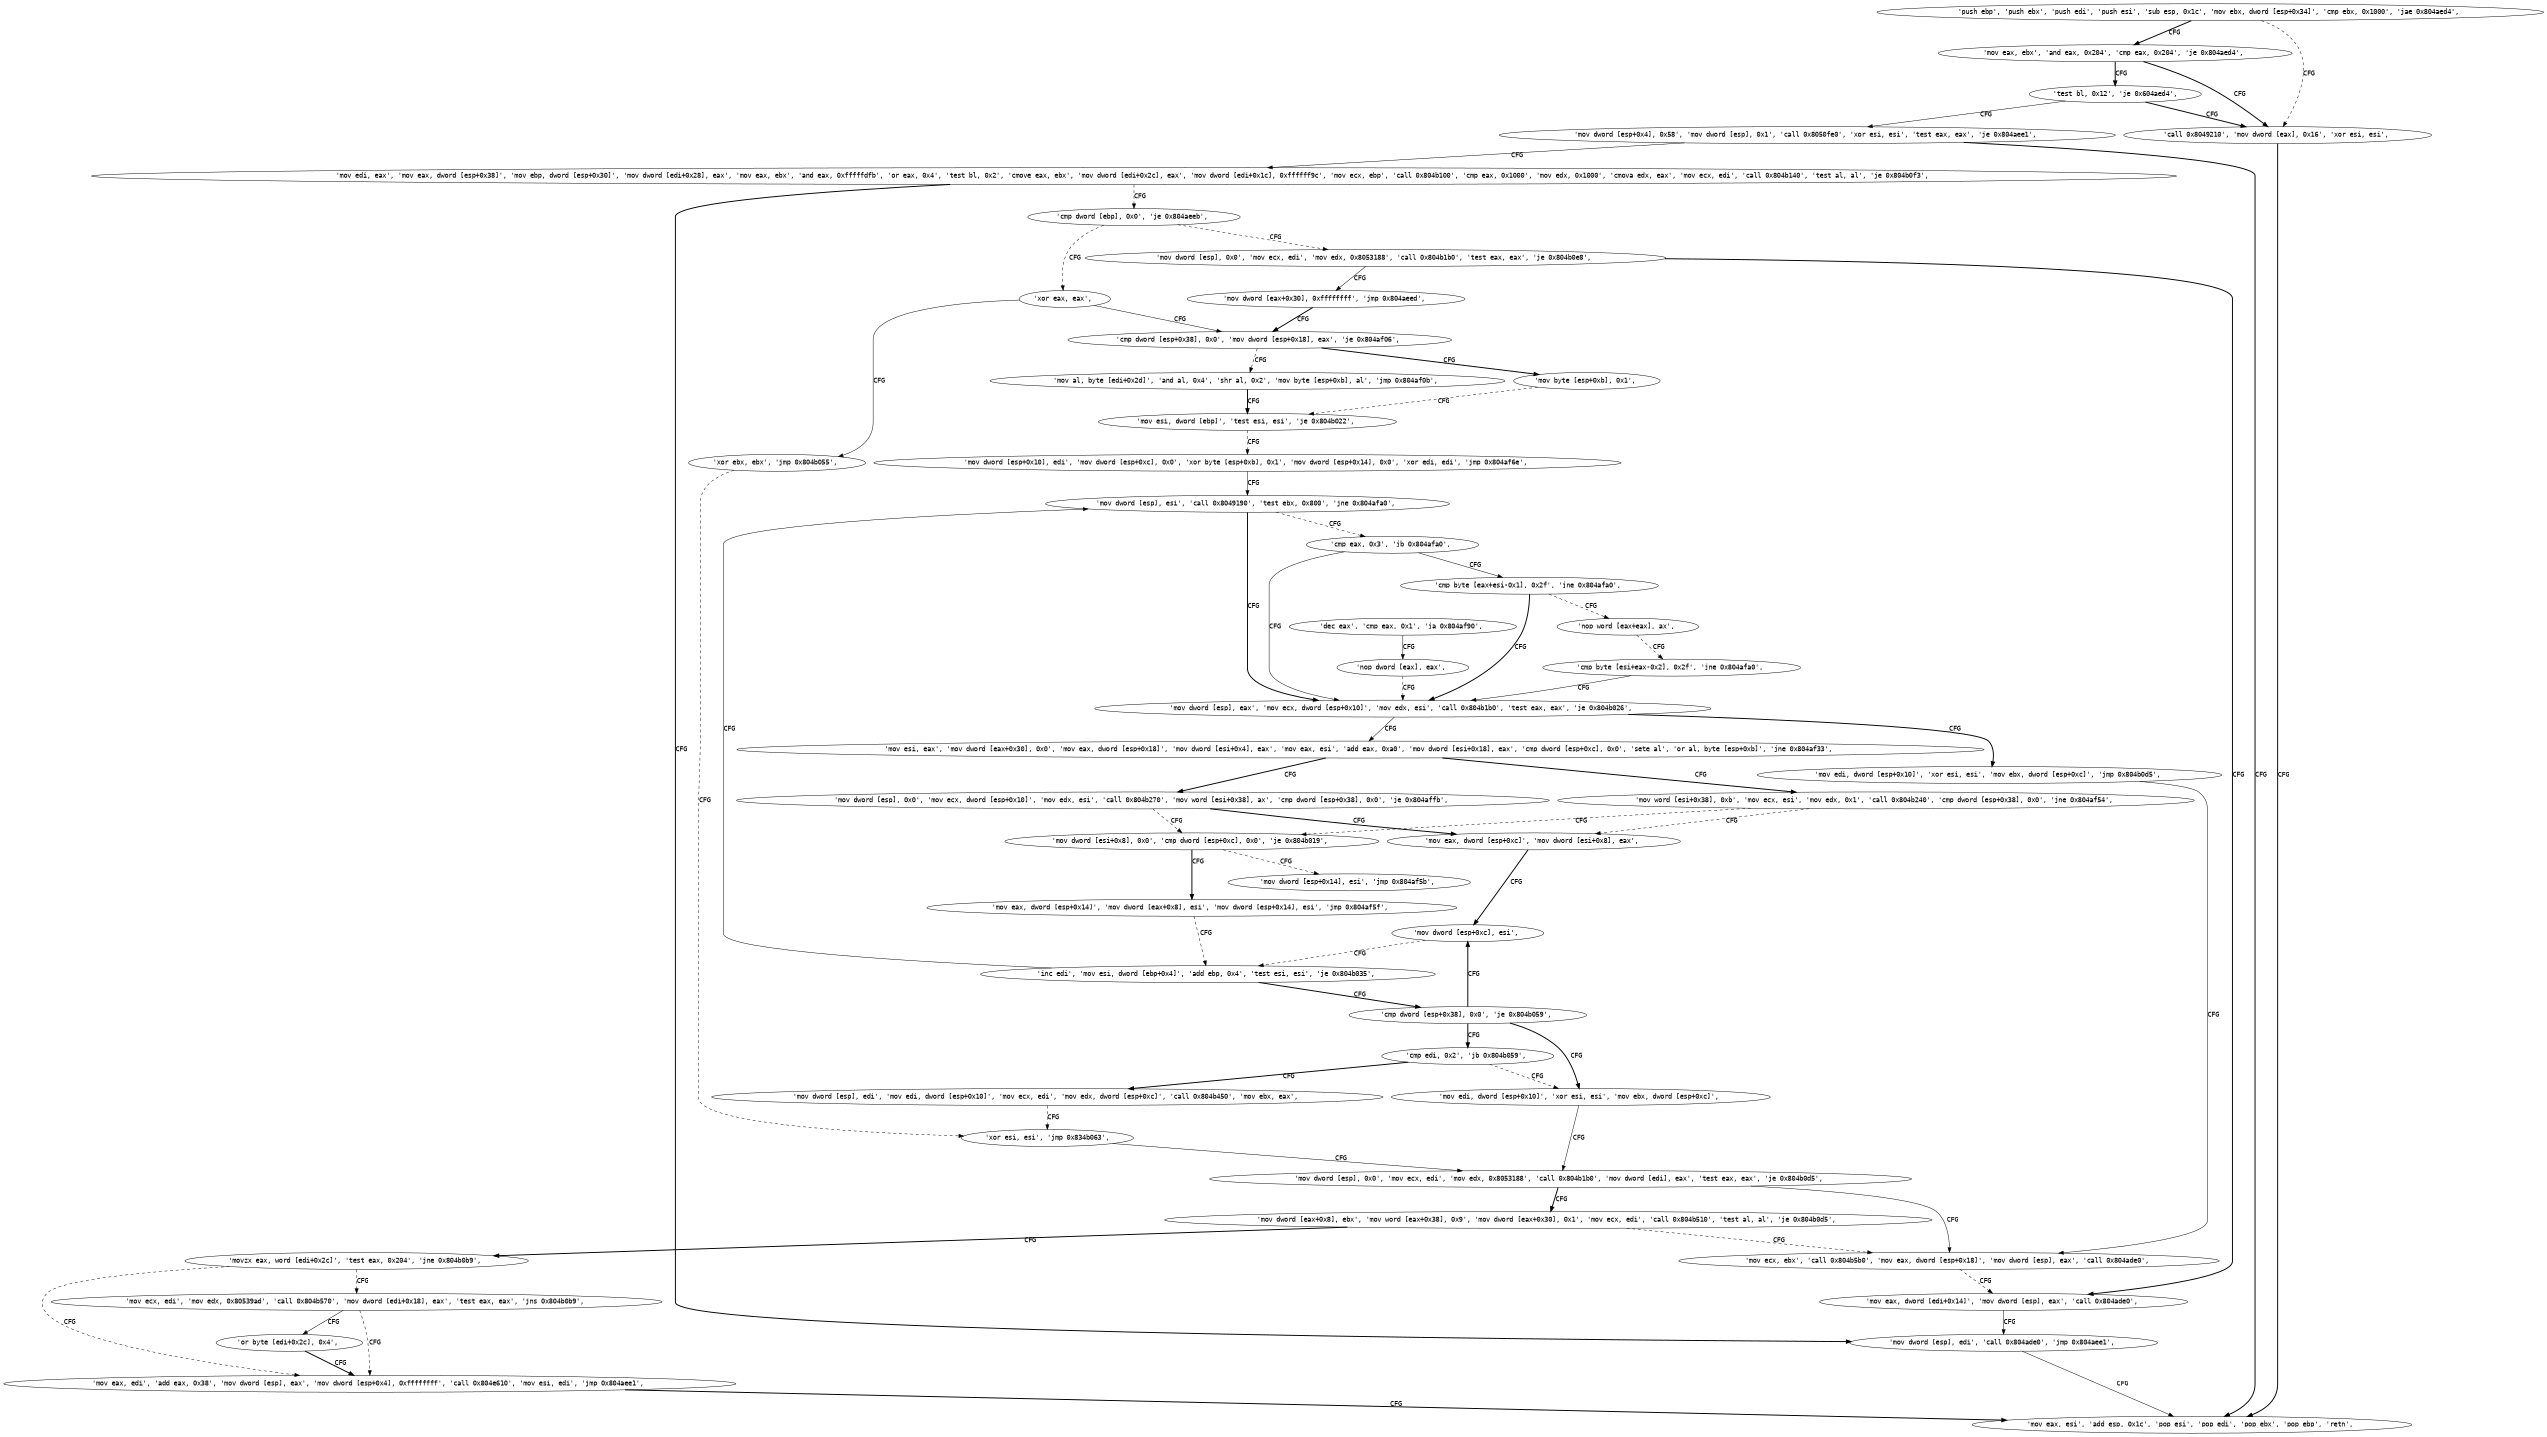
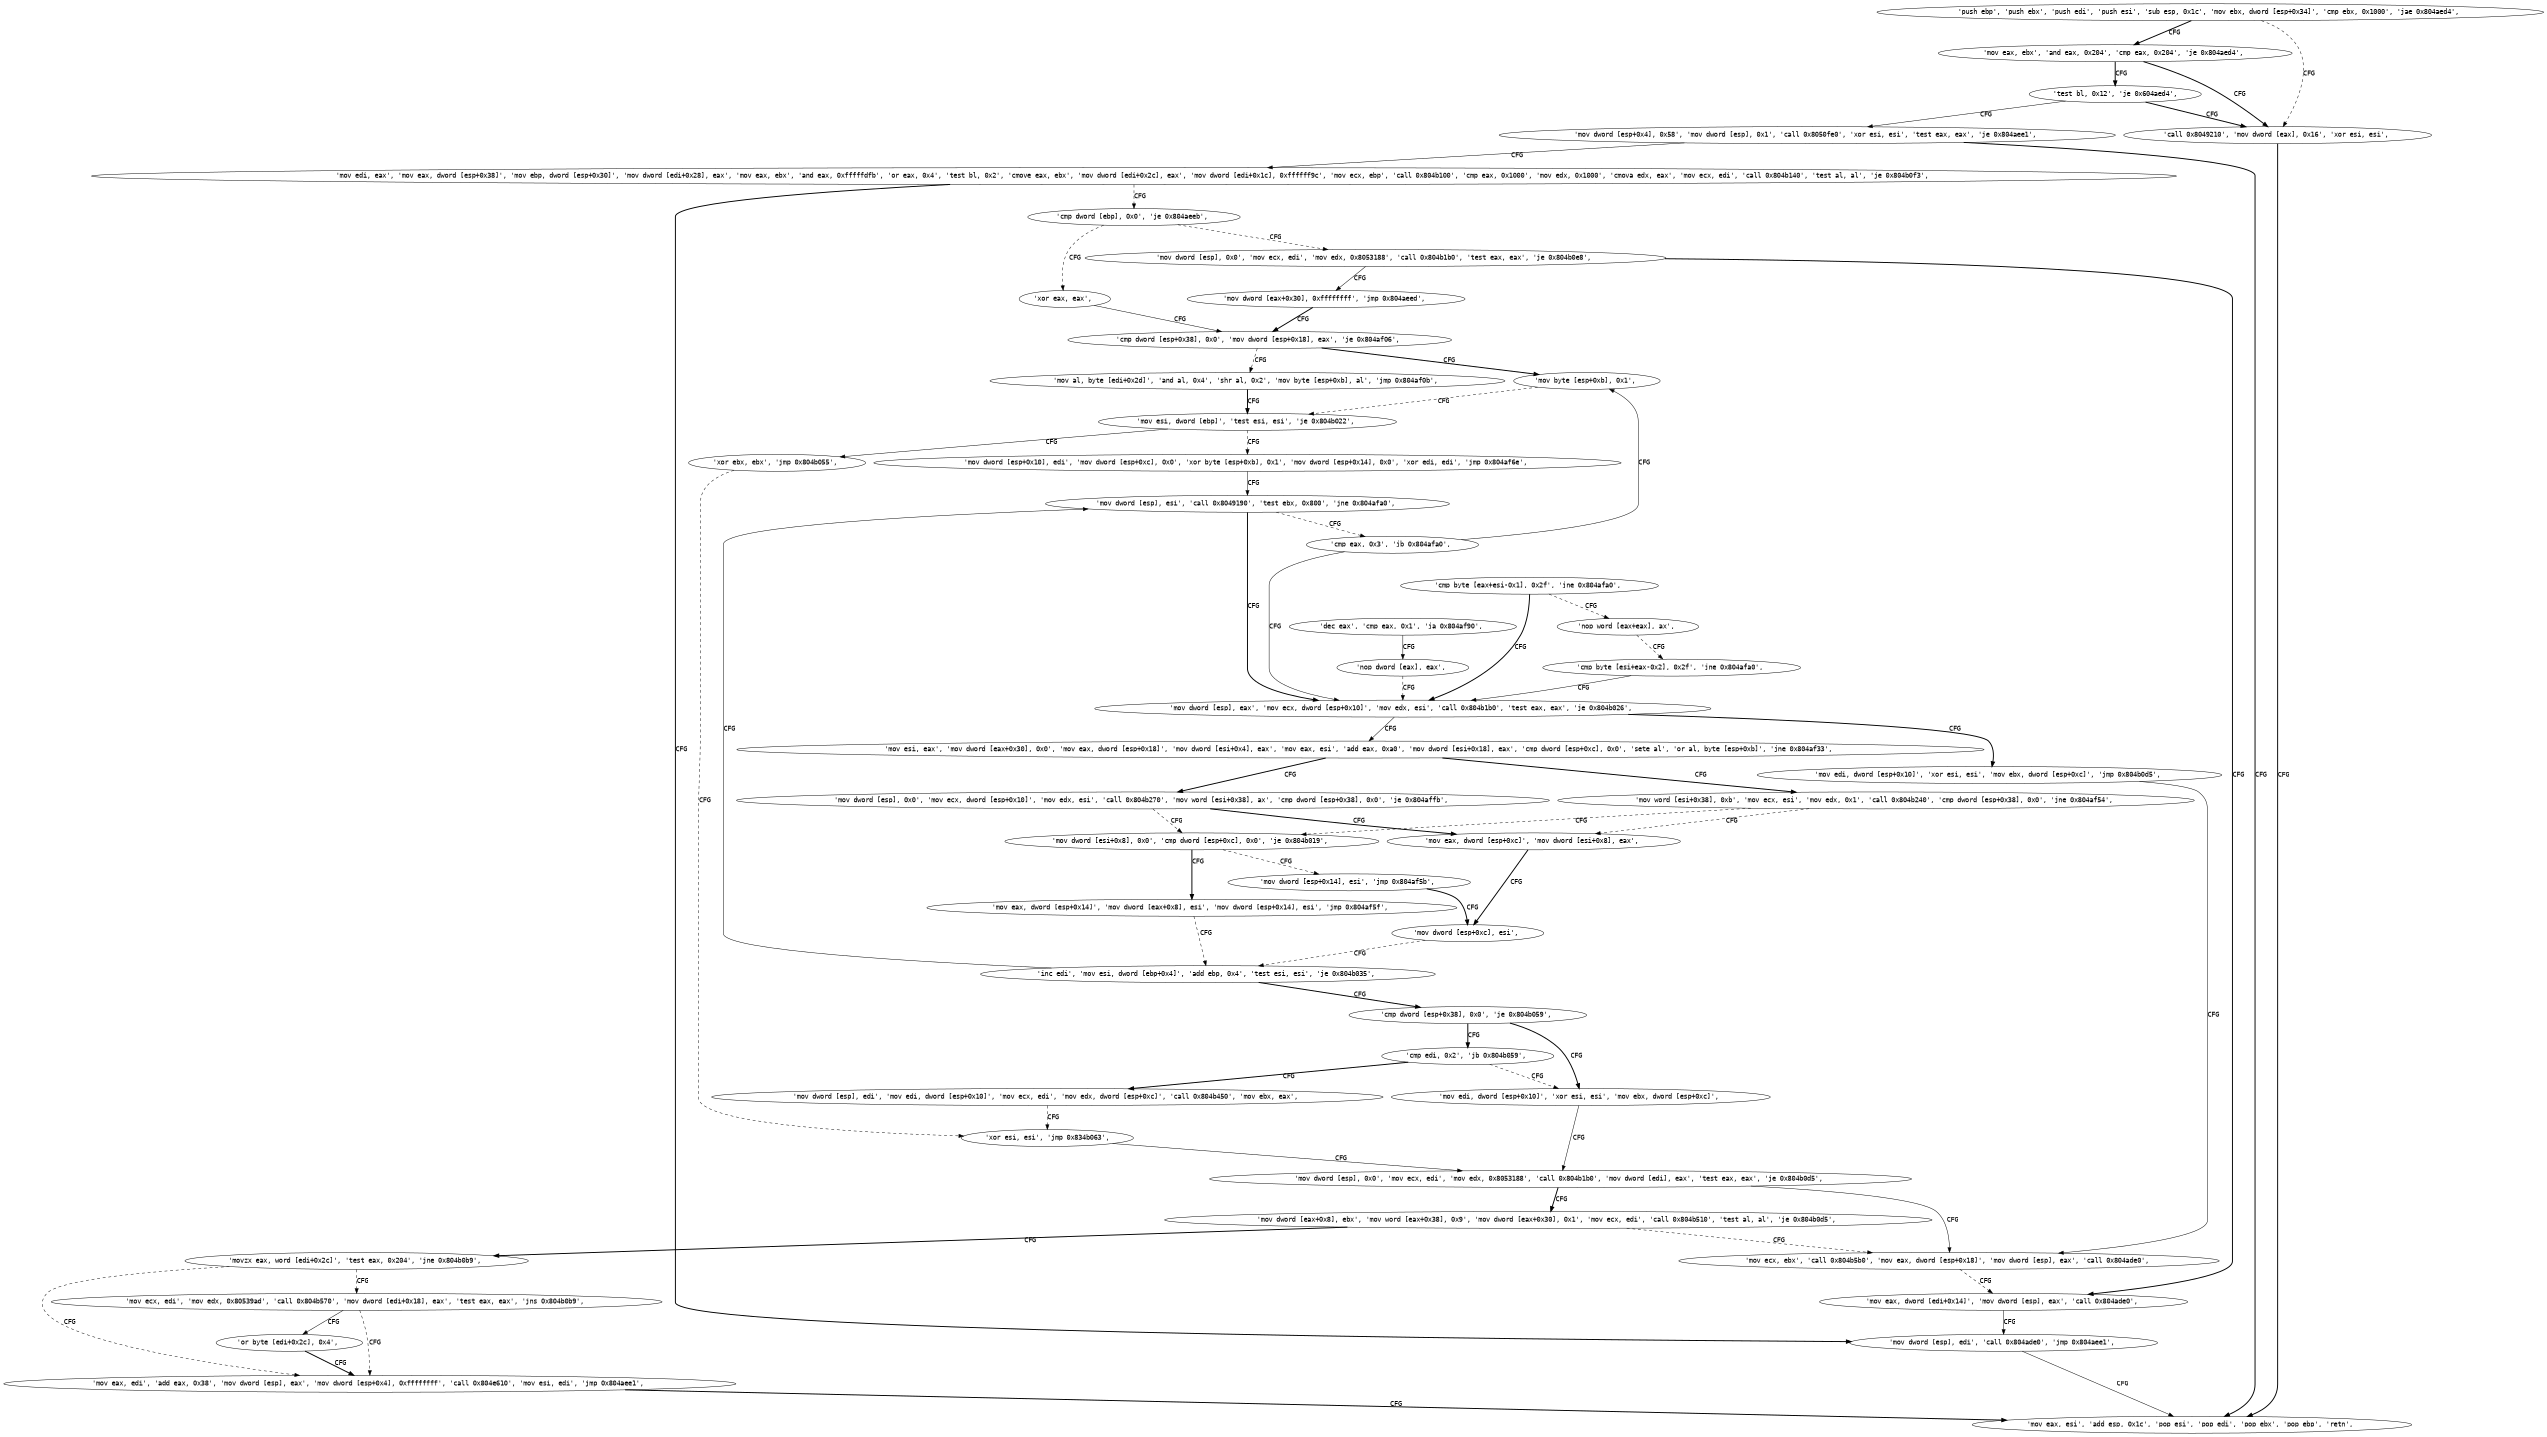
edge "'xor eax, eax'," -> "'xor ebx, ebx', 'jmp 0x804b055',": now "'mov esi, dword [ebp]', 'test esi, esi', 'je 0x804b022'," -> "'xor ebx, ebx', 'jmp 0x804b055',"
edge "'cmp eax, 0x3', 'jb 0x804afa0'," -> "'cmp byte [eax+esi-0x1], 0x2f', 'jne 0x804afa0',": now "'cmp eax, 0x3', 'jb 0x804afa0'," -> "'mov byte [esp+0xb], 0x1',"
edge "'cmp dword [esp+0x38], 0x0', 'je 0x804b059'," -> "'mov dword [esp+0xc], esi',": now "'mov dword [esp+0x14], esi', 'jmp 0x804af5b'," -> "'mov dword [esp+0xc], esi',"
